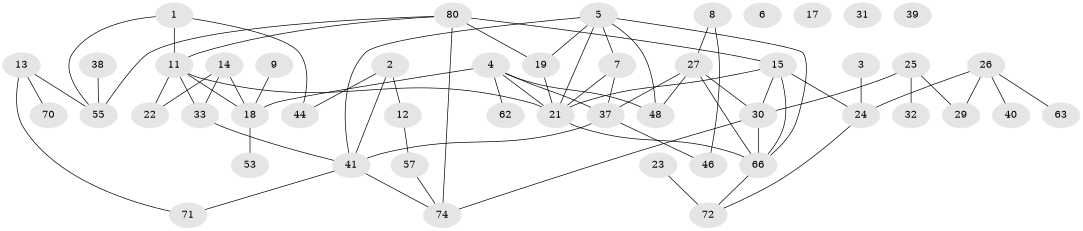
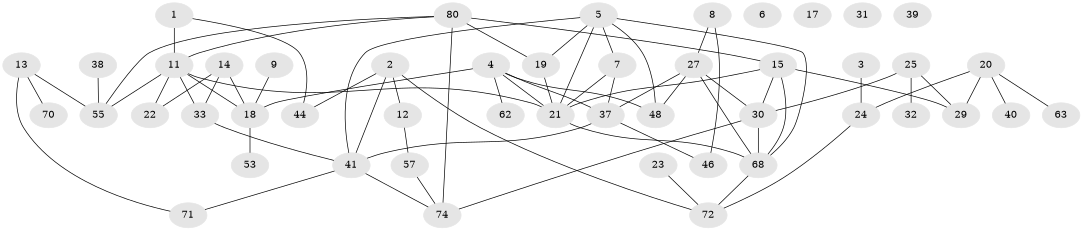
edge "1" -- "55": now "11" -- "55"
node "26": label "26" -> "20"
edge "15" -- "24": now "15" -- "29"
edge "2" -- "72": added
node "66": label "66" -> "68"
